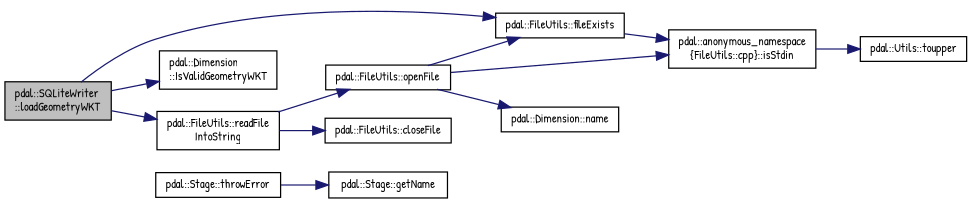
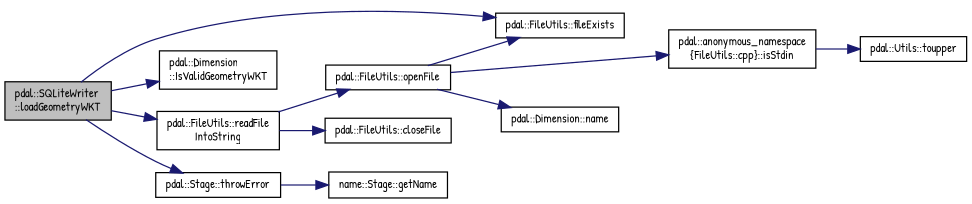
edge "pdal::FileUtils::fileExists" -> "pdal::anonymous_namespace {FileUtils::cpp}::isStdin": removed
edge "pdal::SQLiteWriter ::loadGeometryWKT" -> "pdal::Stage::throwError": added
node "pdal::Stage::getName": label "pdal::Stage::getName" -> "name::Stage::getName"
